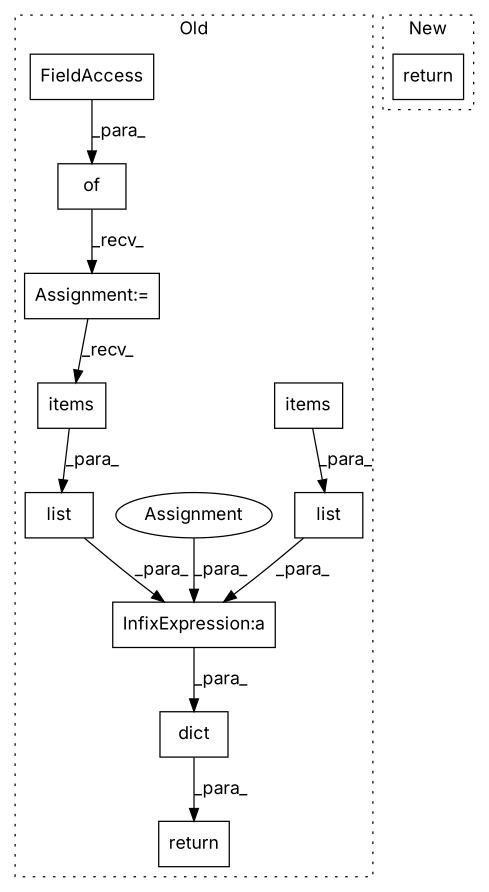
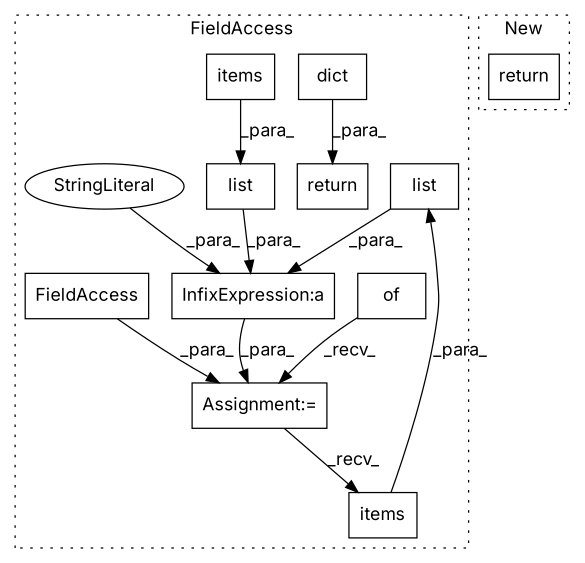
cluster "Old": label "Old" -> "FieldAccess"
edge "FieldAccess" -> "of": now "FieldAccess" -> "Assignment:="
node "Assignment": label "Assignment" -> "StringLiteral"
edge "InfixExpression:a" -> "dict": now "InfixExpression:a" -> "Assignment:="
